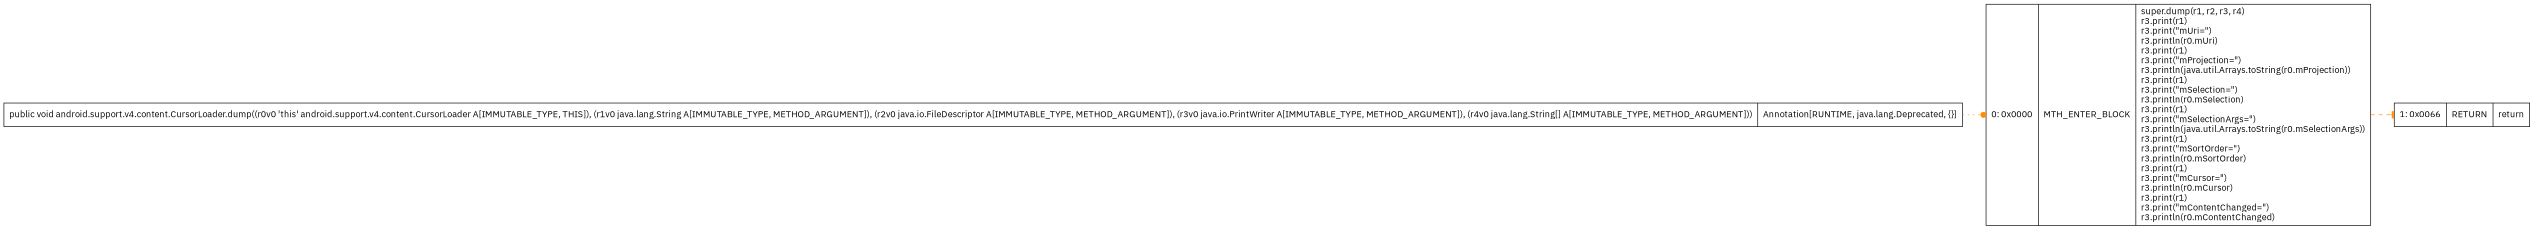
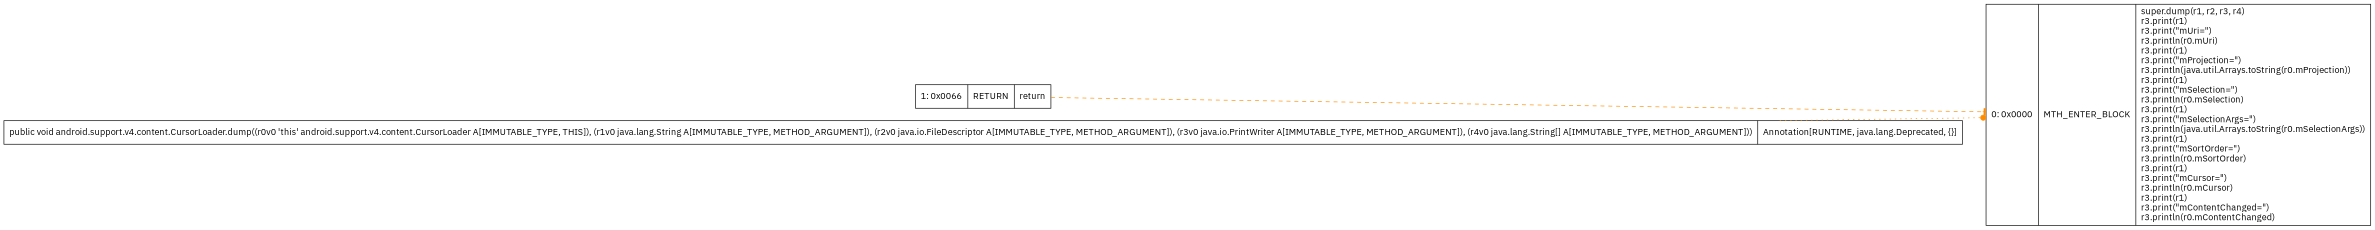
edge "0: 0x0000" -> "1: 0x0066": reversed
